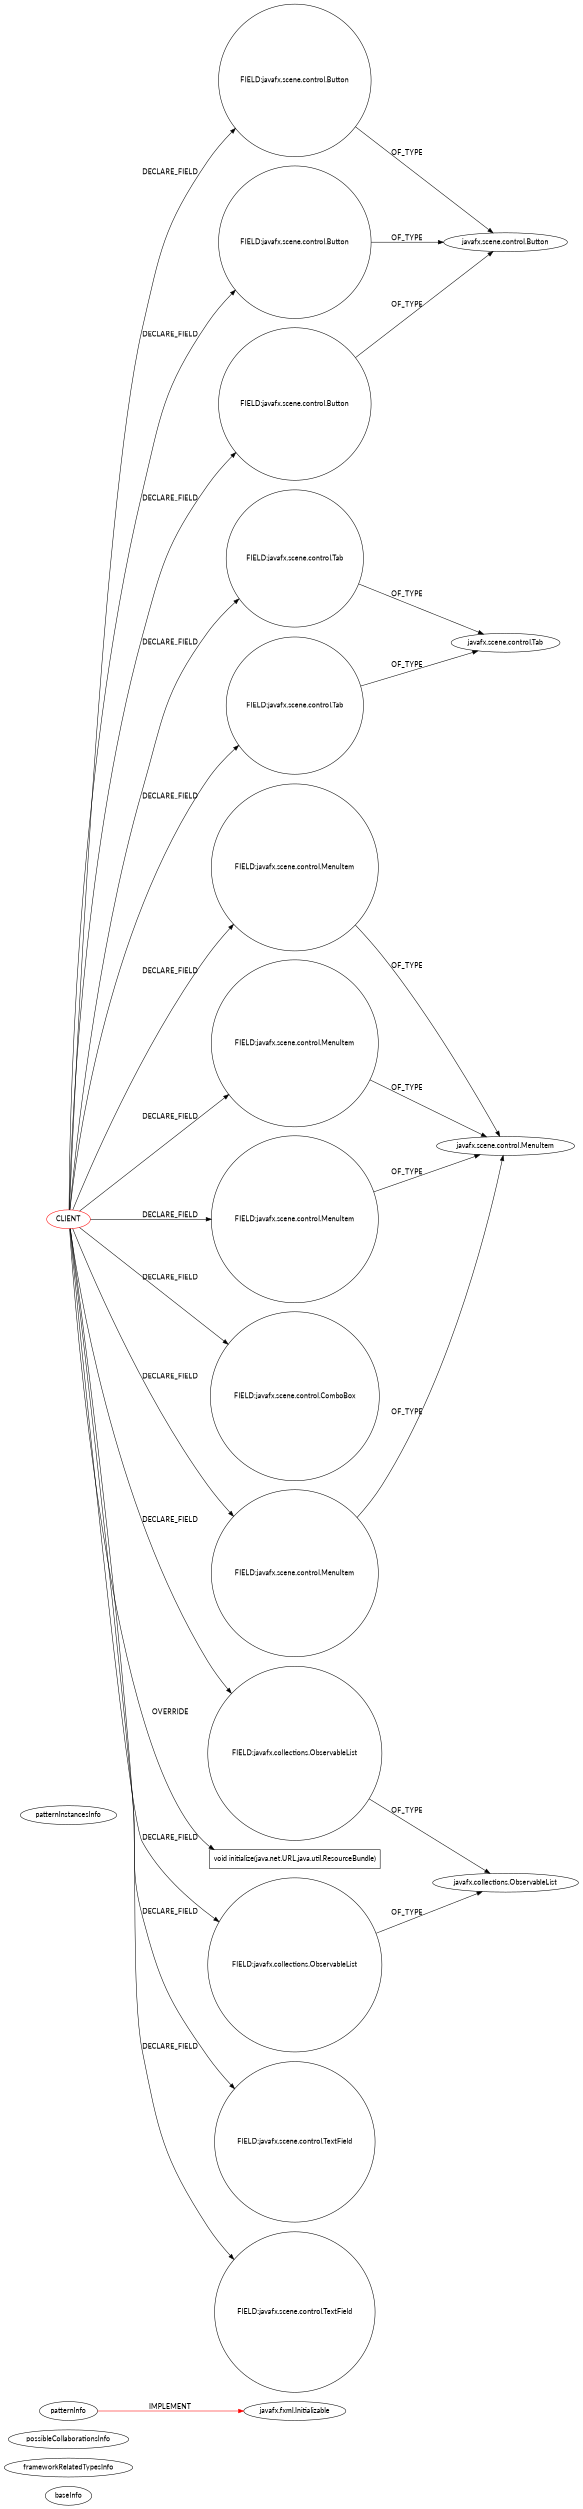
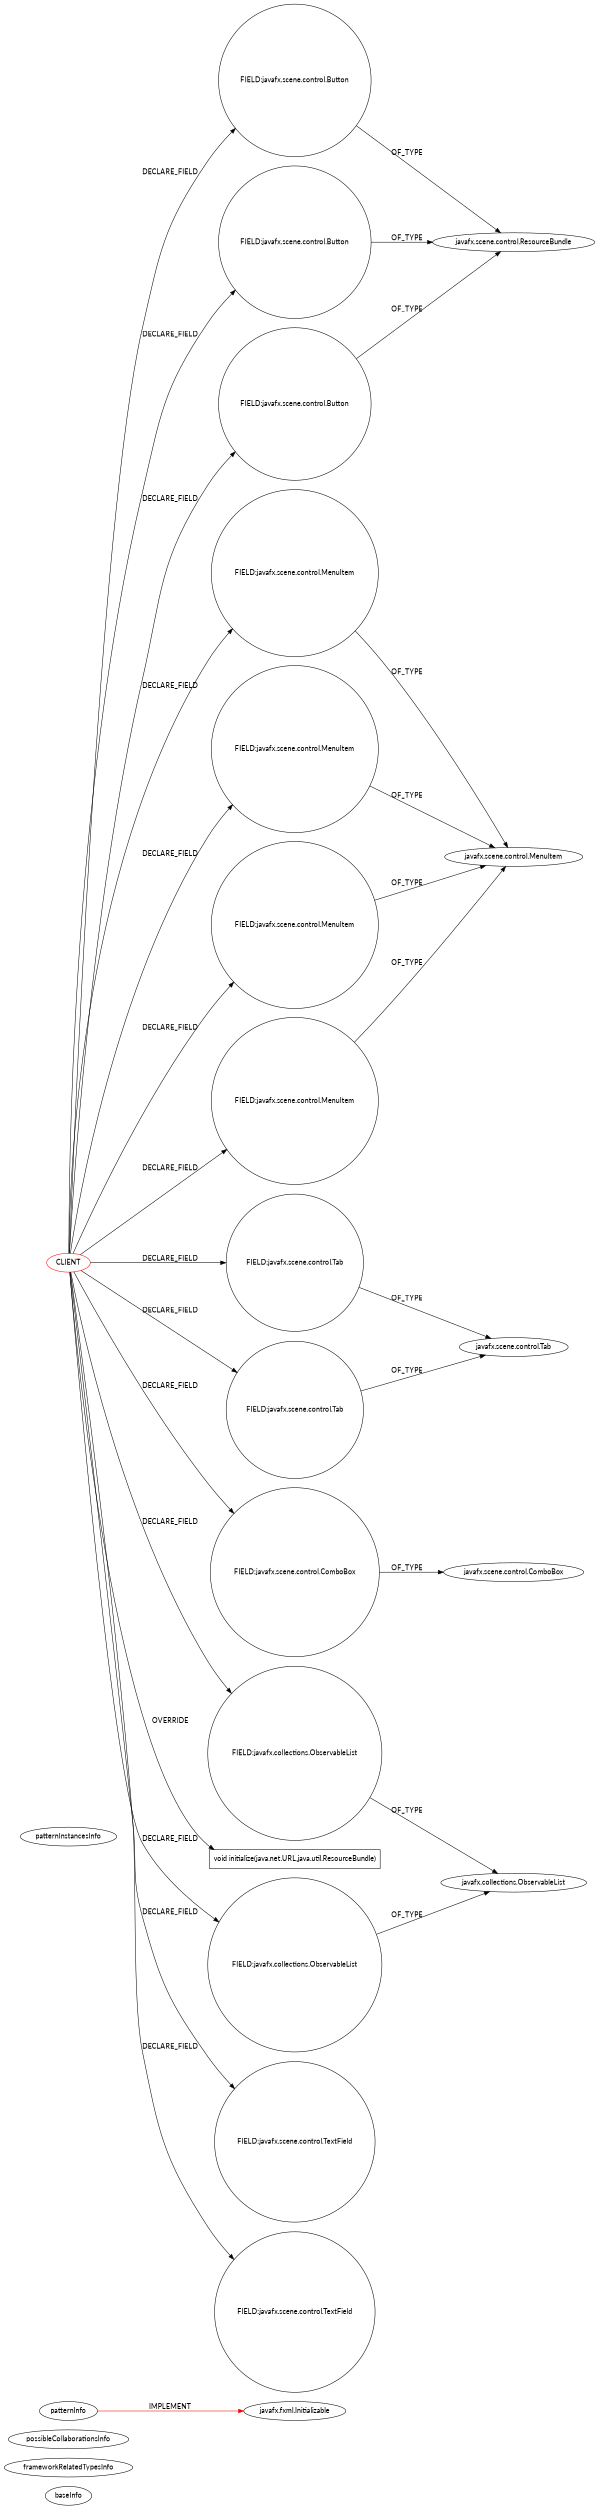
node "javafx.scene.control.Button": label "javafx.scene.control.Button" -> "javafx.scene.control.ResourceBundle"
node "javafx.scene.control.ComboBox": added
